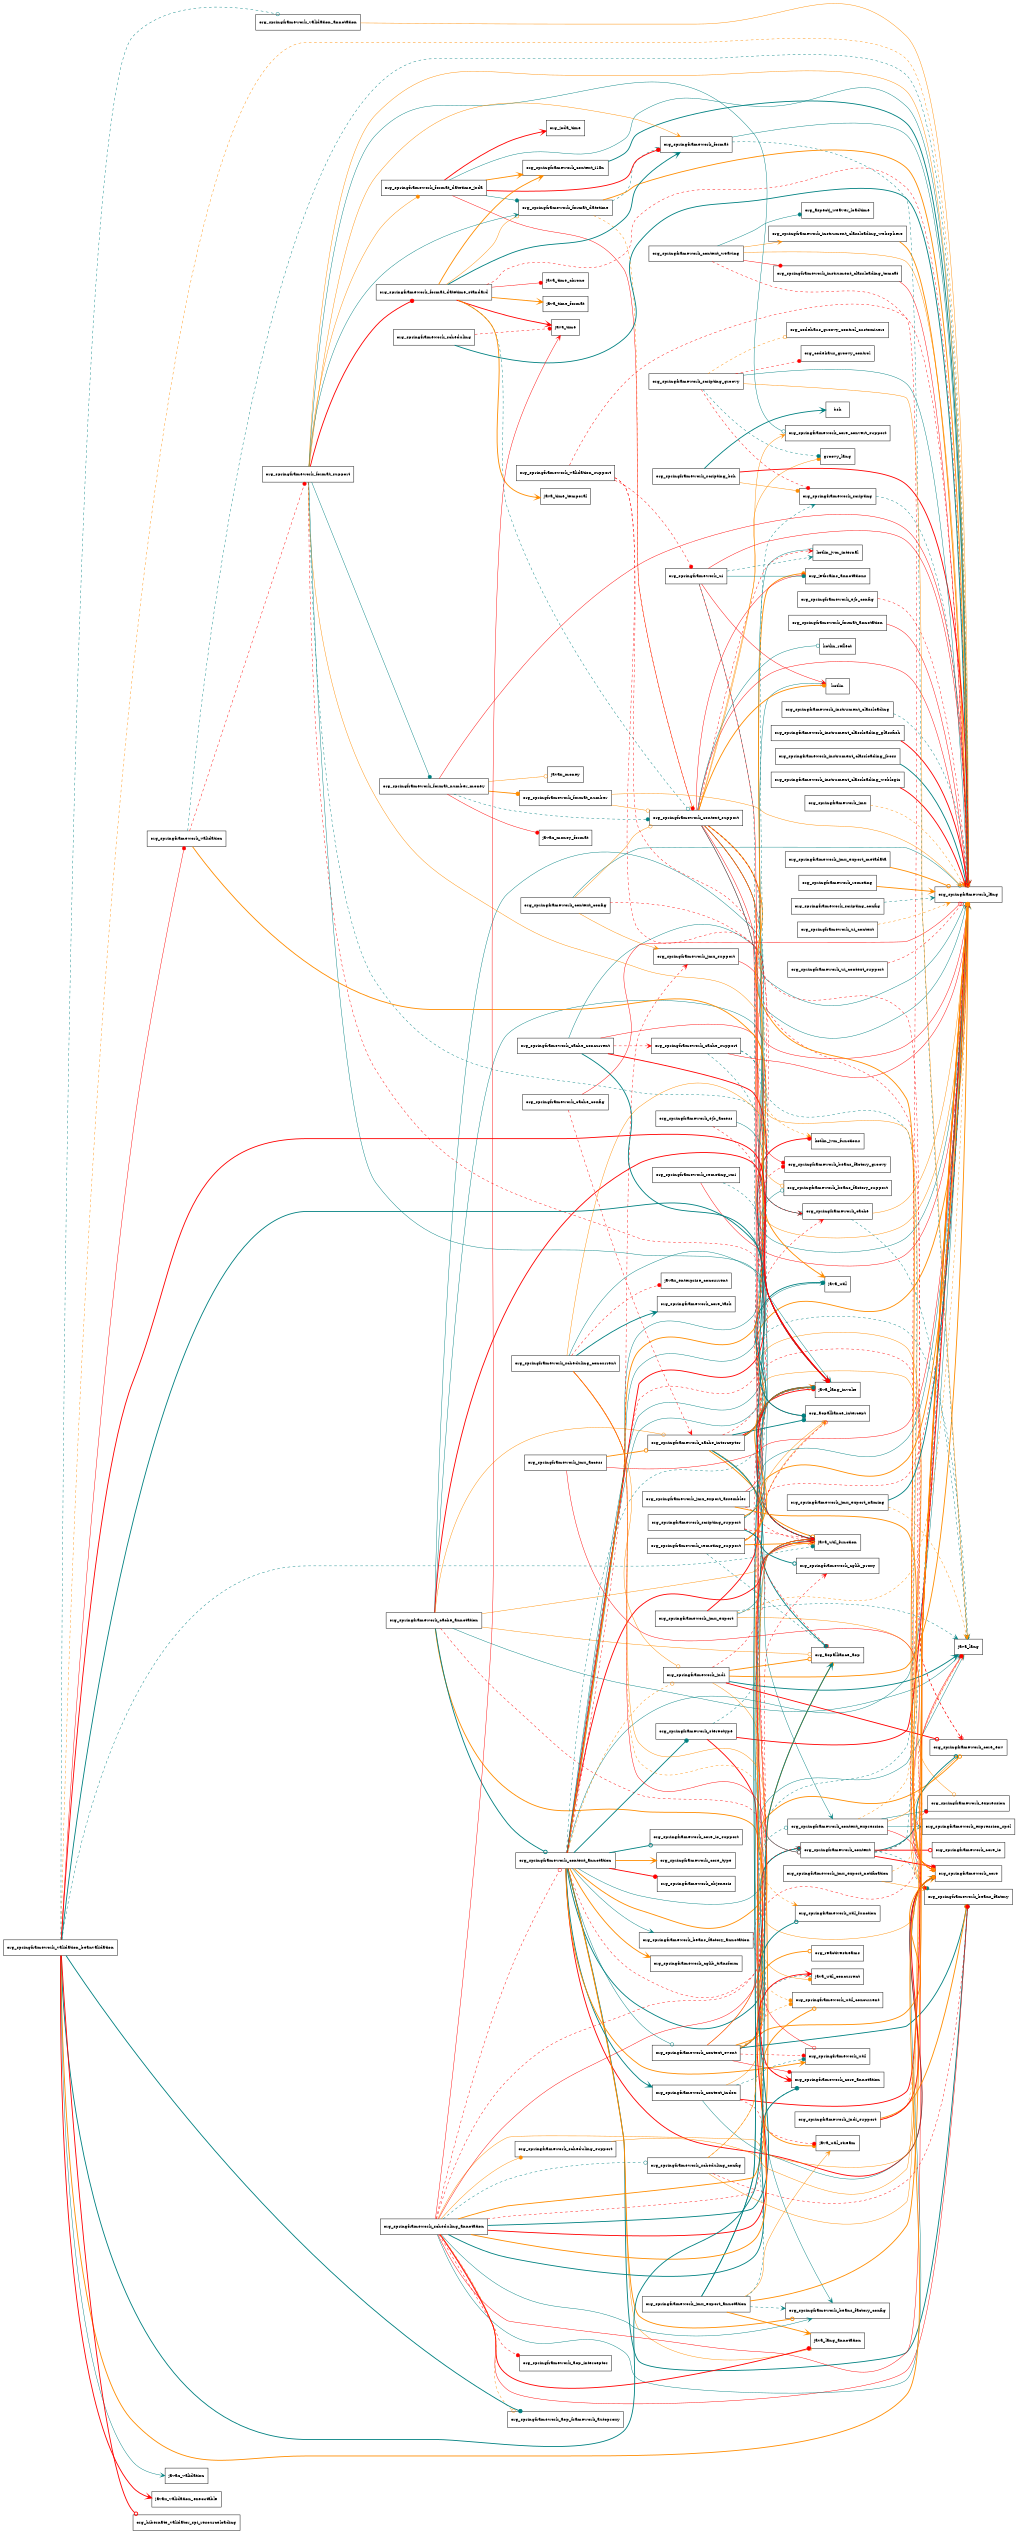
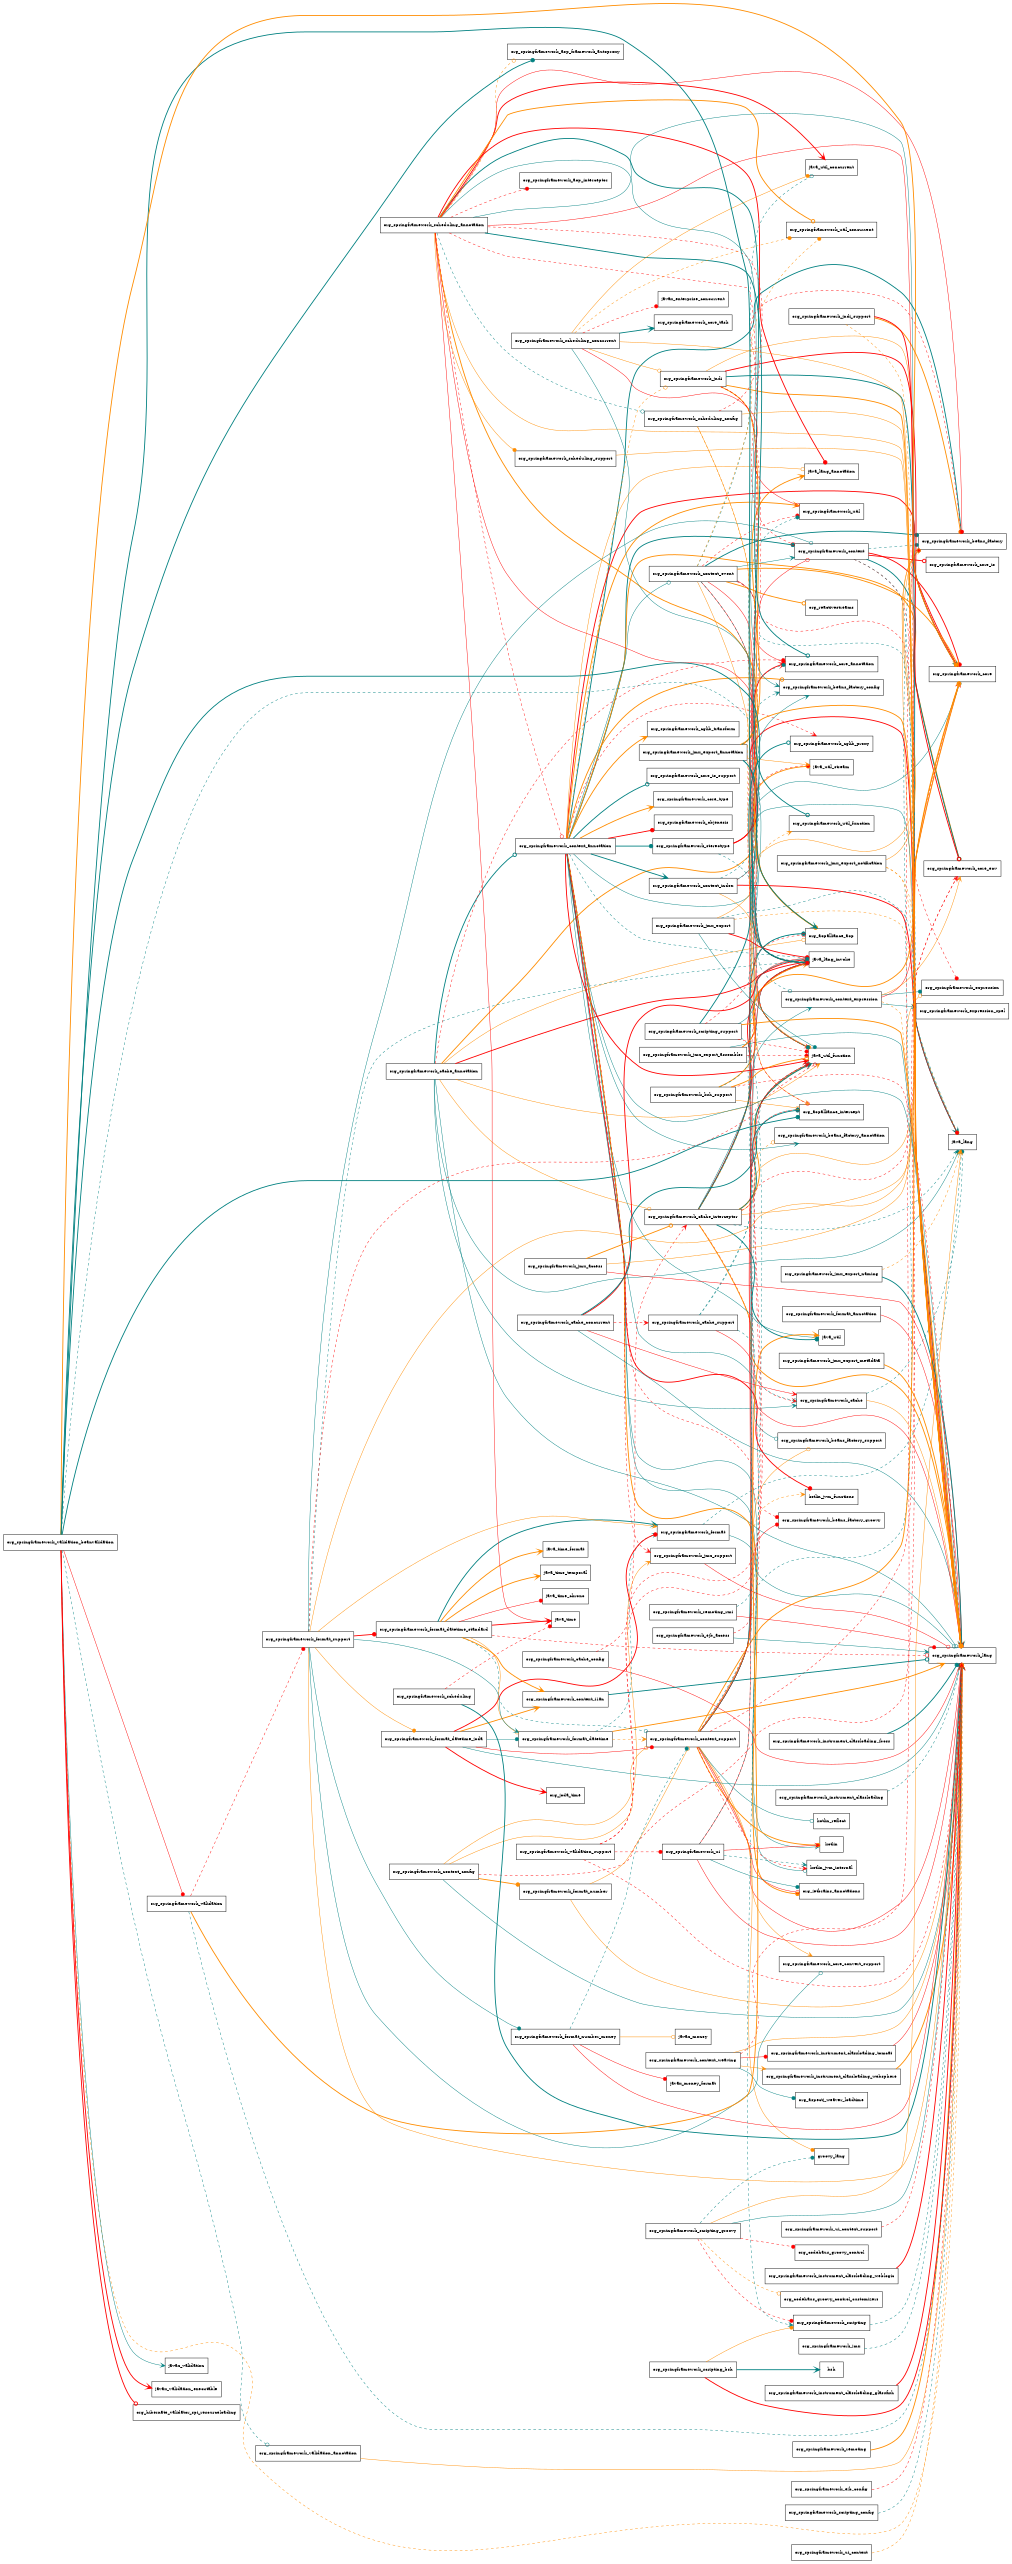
edge "org_springframework_jndi" -> "java_lang_invoke": added
edge "org_springframework_format_number_money" -> "org_springframework_format_number": now "org_springframework_context_config" -> "org_springframework_format_number"
edge "org_springframework_jmx" -> "org_springframework_lang": color darkorange -> teal
edge "org_springframework_validation_beanvalidation" -> "java_lang_invoke": color red -> teal
edge "org_springframework_cache_interceptor" -> "org_springframework_beans_factory_annotation": added
edge "org_springframework_jmx_export_notification" -> "org_springframework_lang": added
node "org_springframework_remoting_support": label "org_springframework_remoting_support" -> "org_springframework_bsh_support"
edge "org_springframework_jmx_access" -> "org_springframework_core": color red -> darkorange
